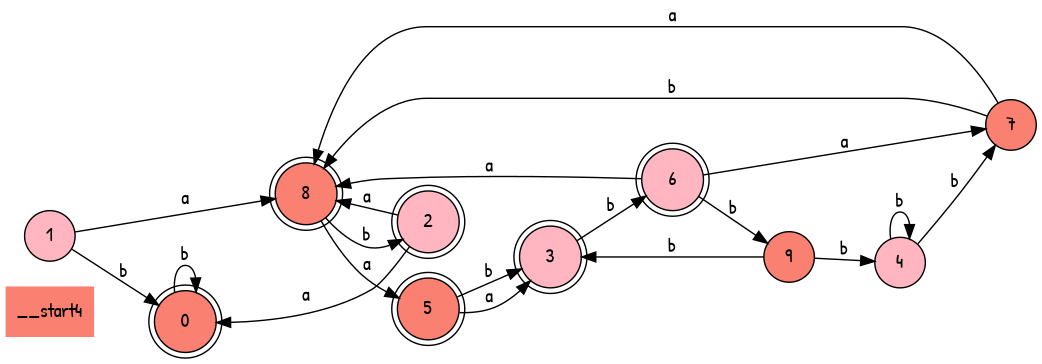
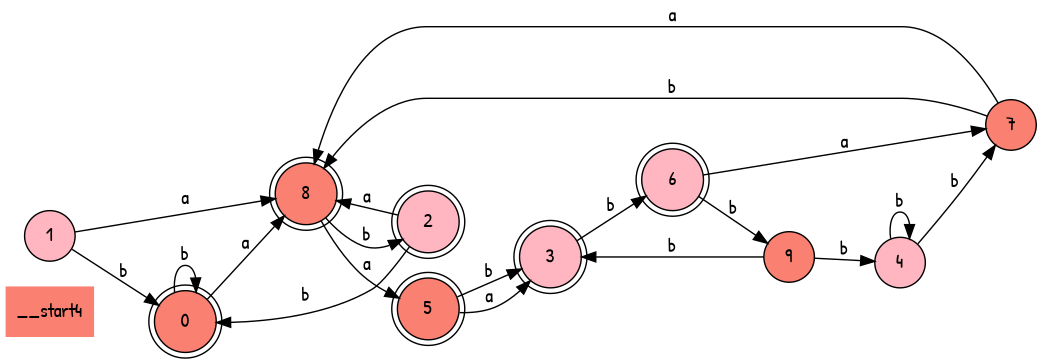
edge "6" -> "8": now "0" -> "8"
edge "2" -> "0": label "a" -> "b"
